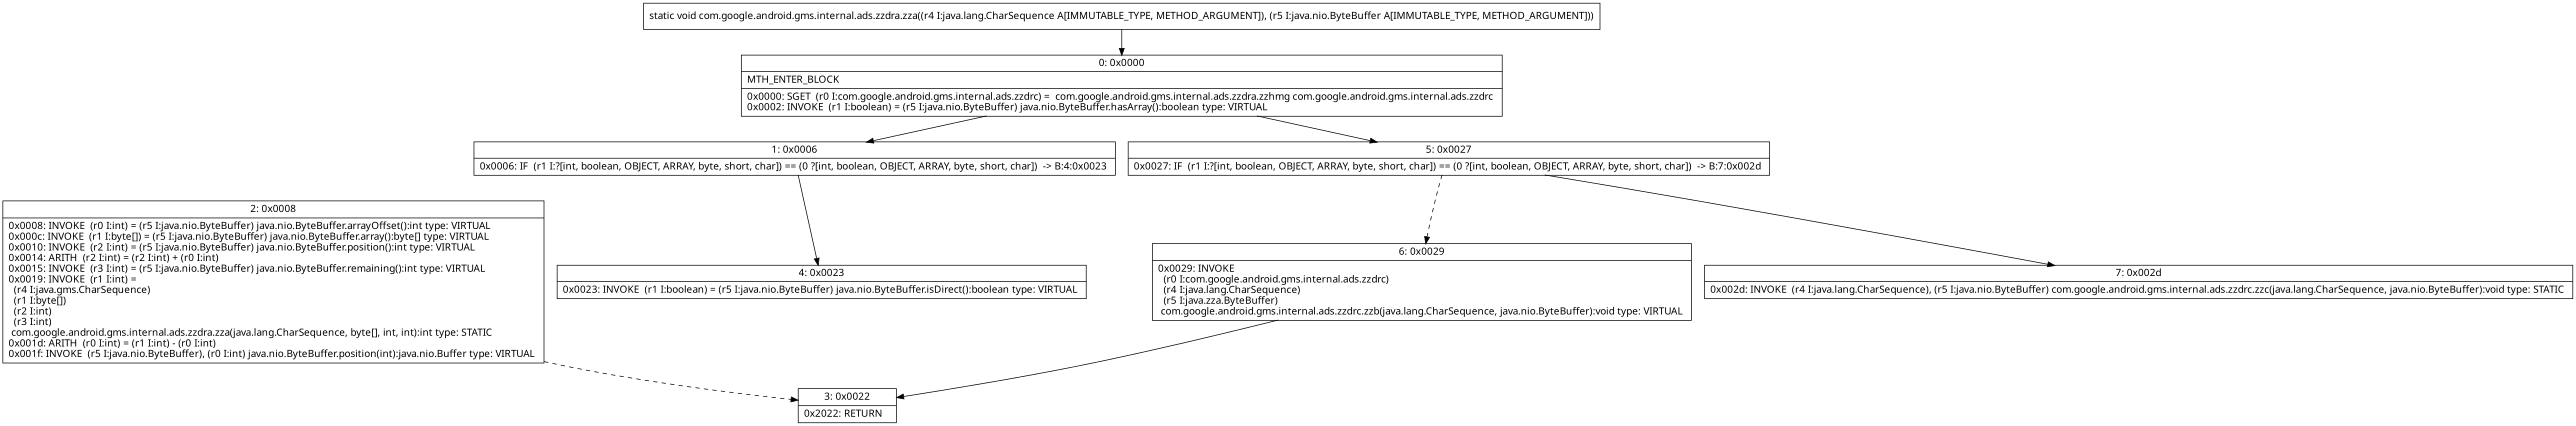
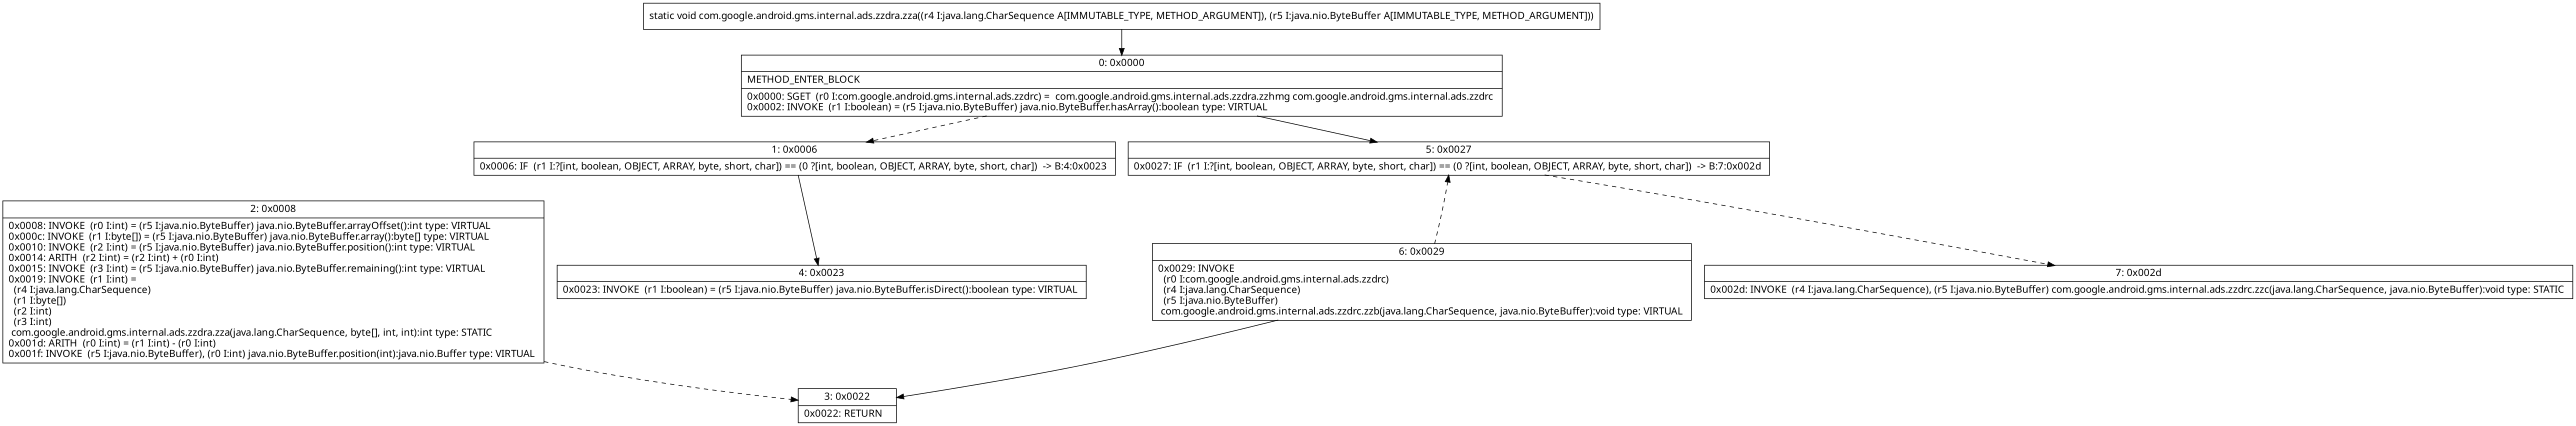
node "0: 0x0000": text "MTH_ENTER_BLOCK" -> "METHOD_ENTER_BLOCK"
edge "0: 0x0000" -> "1: 0x0006": style solid -> dashed
edge "5: 0x0027" -> "6: 0x0029": reversed
edge "5: 0x0027" -> "7: 0x002d": style solid -> dashed
node "2: 0x0008": text "(r4 I:java.gms.CharSequence)" -> "(r4 I:java.lang.CharSequence)"
node "6: 0x0029": text "(r5 I:java.zza.ByteBuffer)" -> "(r5 I:java.nio.ByteBuffer)"
node "3: 0x0022": text "0x2022: RETURN" -> "0x0022: RETURN"
